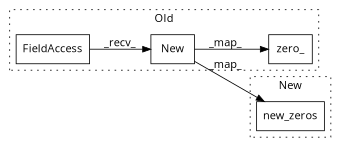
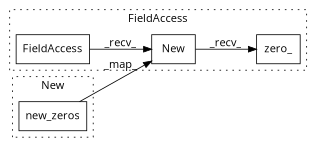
cluster "Old": label "Old" -> "FieldAccess"
edge "New" -> "zero_": label "_map_" -> "_recv_"
edge "New" -> "new_zeros": reversed
